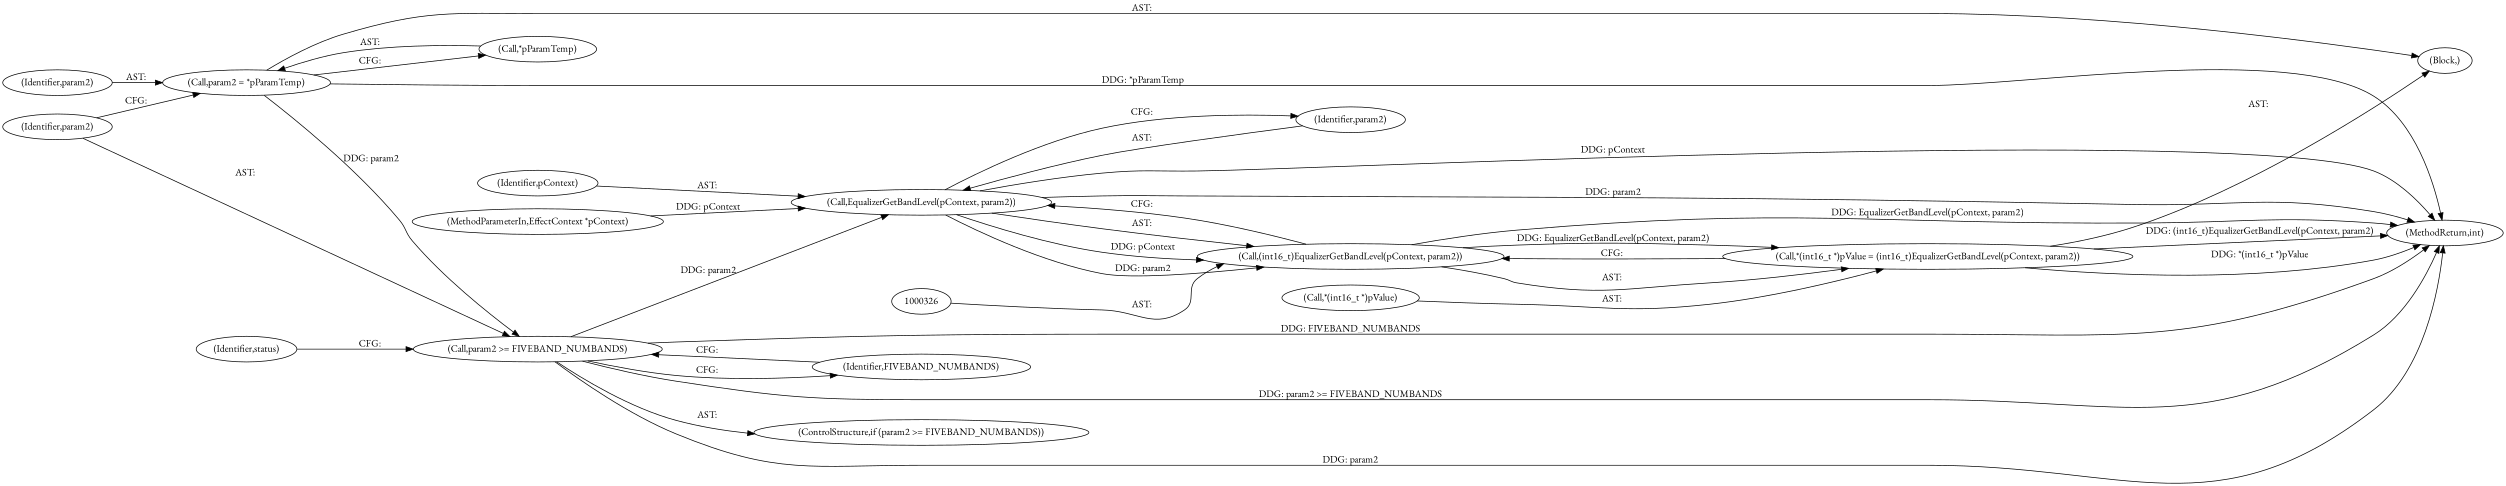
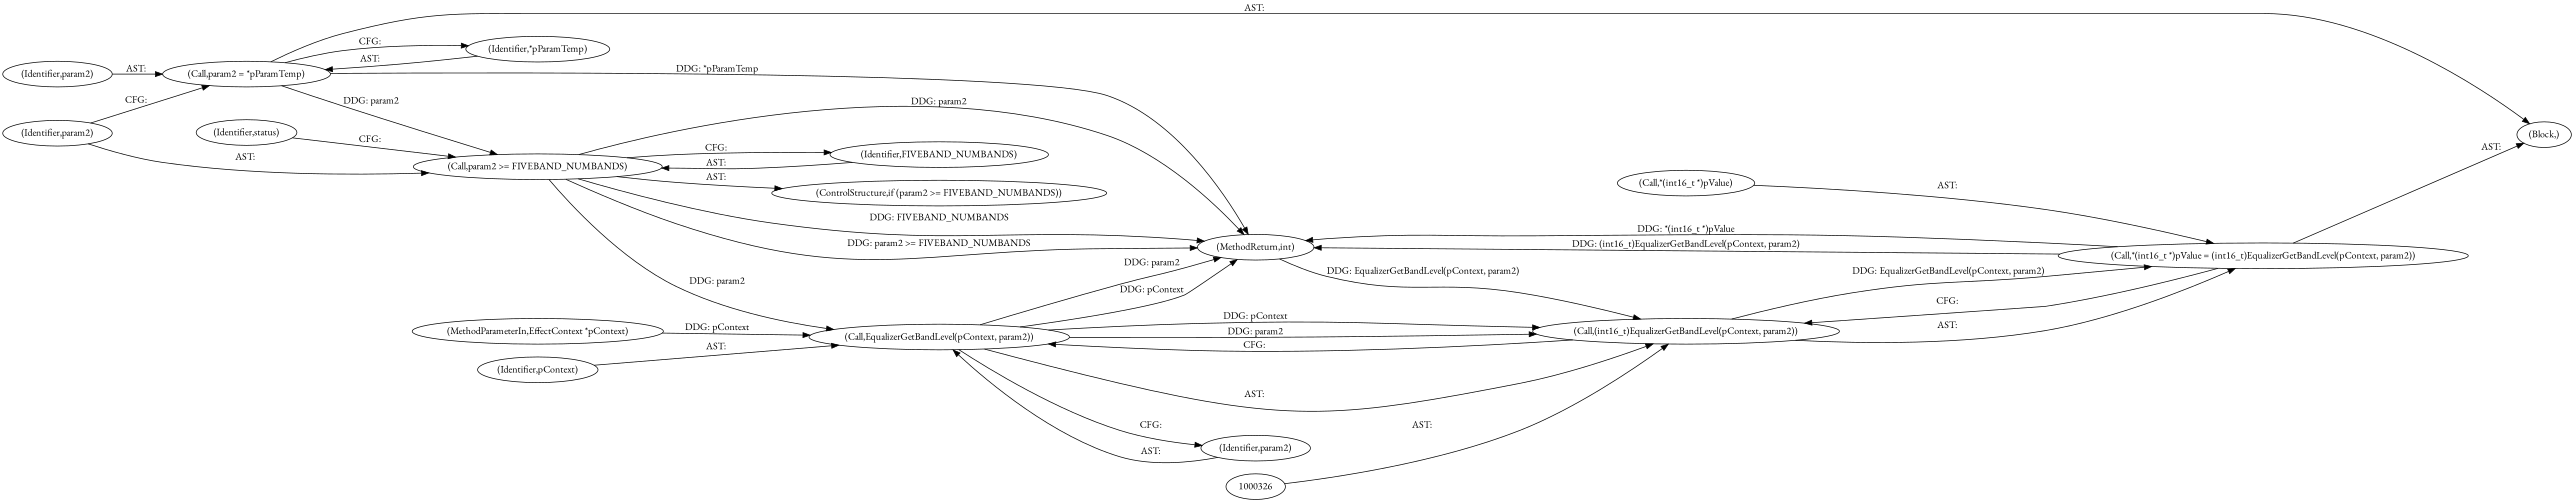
node "(Call,*pParamTemp)": label "(Call,*pParamTemp)" -> "(Identifier,*pParamTemp)"
edge "(Call,(int16_t)EqualizerGetBandLevel(pContext, param2))" -> "(MethodReturn,int)": reversed
edge "(Identifier,FIVEBAND_NUMBANDS)" -> "(Call,param2 >= FIVEBAND_NUMBANDS)": label "CFG: " -> "AST: "
